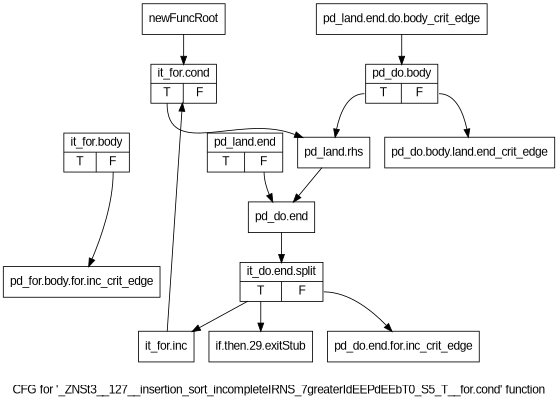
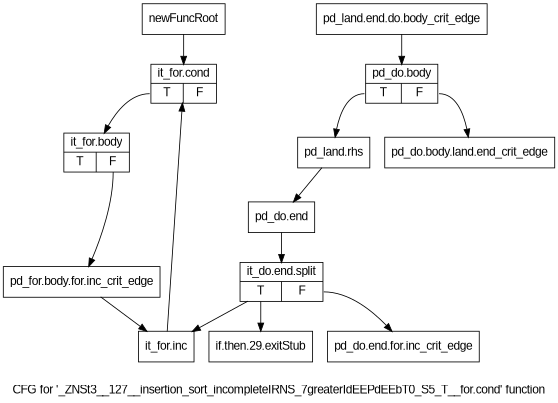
edge "it_for.cond" -> "pd_land.rhs": now "it_for.cond" -> "it_for.body"
node "pd_land.end": removed
edge "pd_for.body.for.inc_crit_edge" -> "it_for.inc": added
